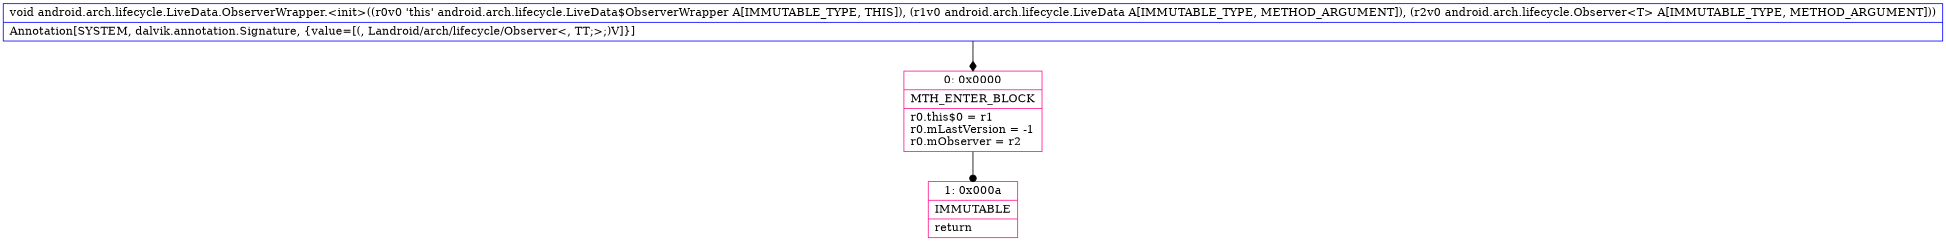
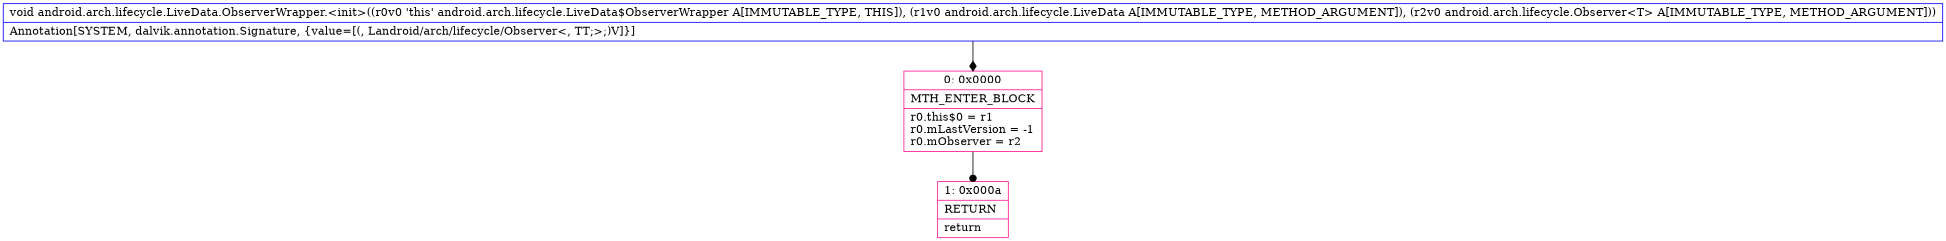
node "1: 0x000a": text "IMMUTABLE" -> "RETURN"
